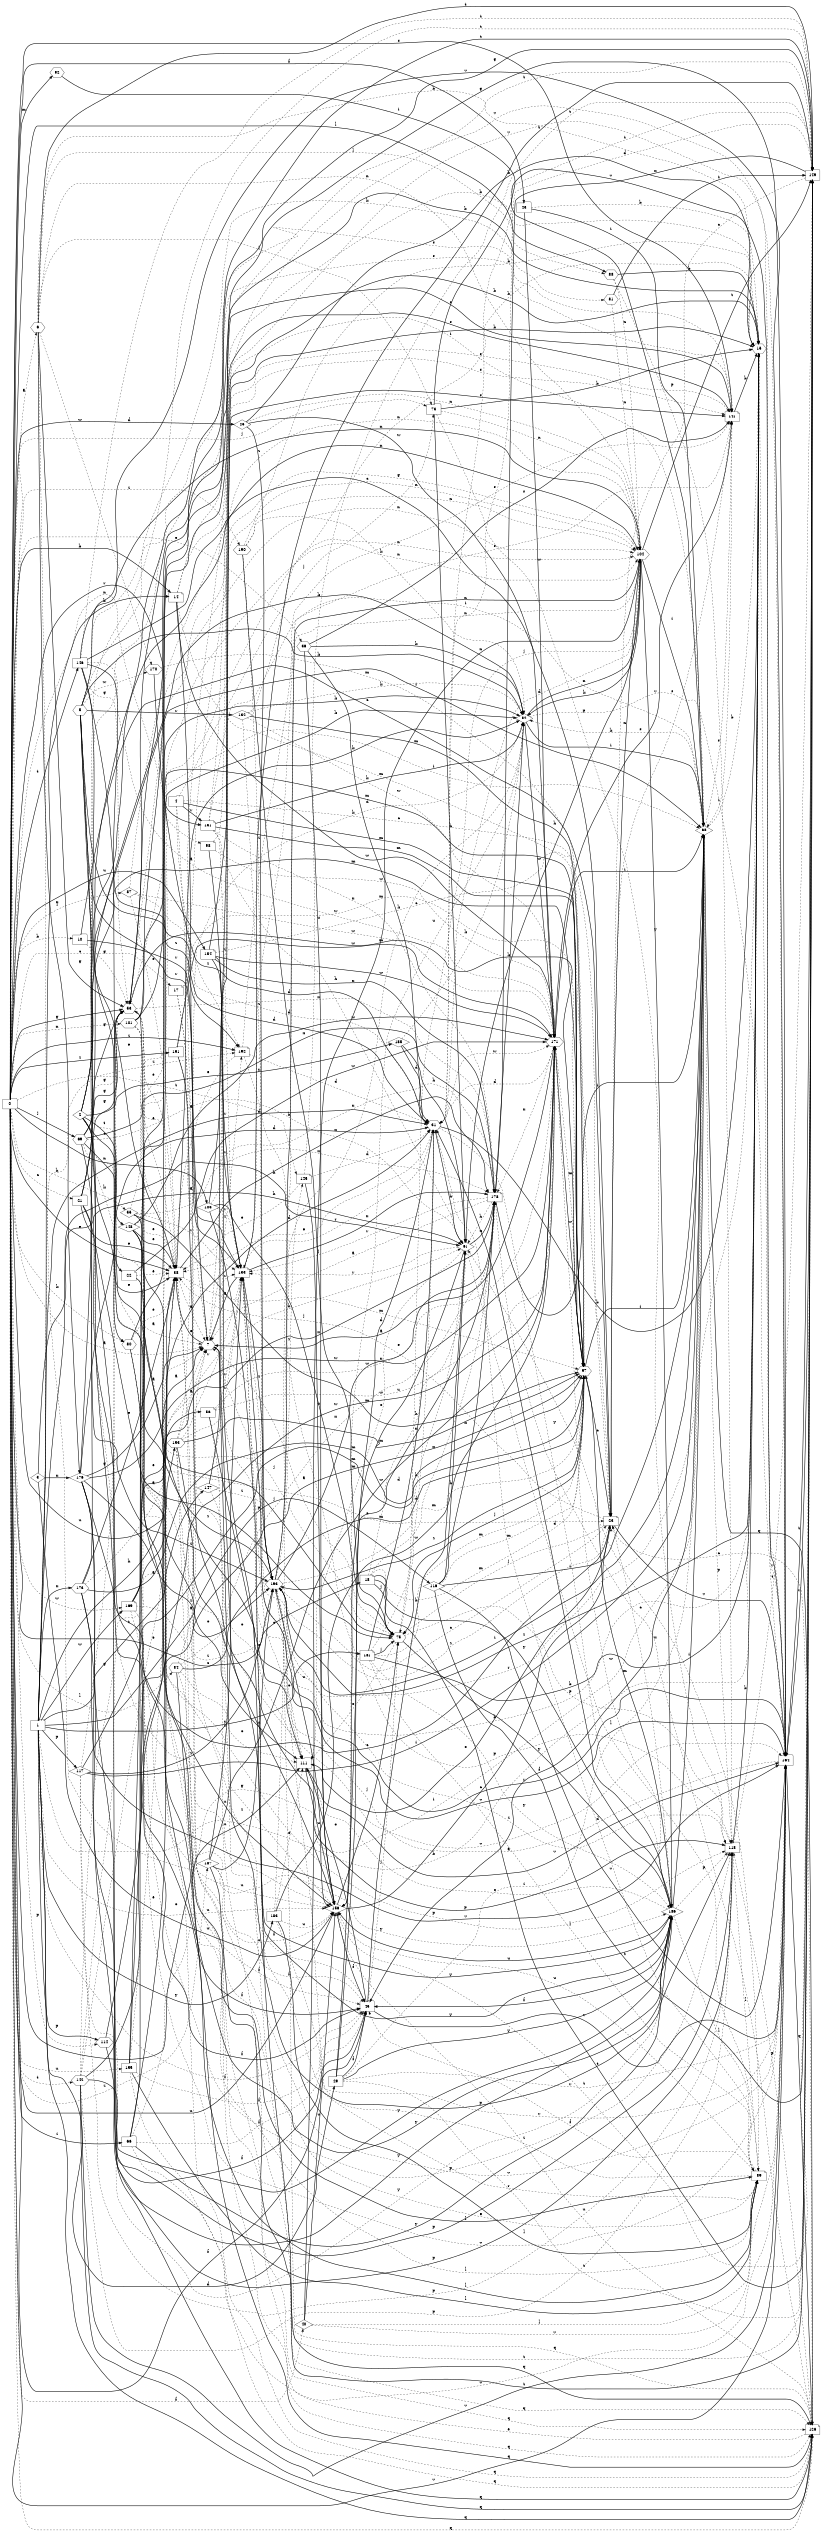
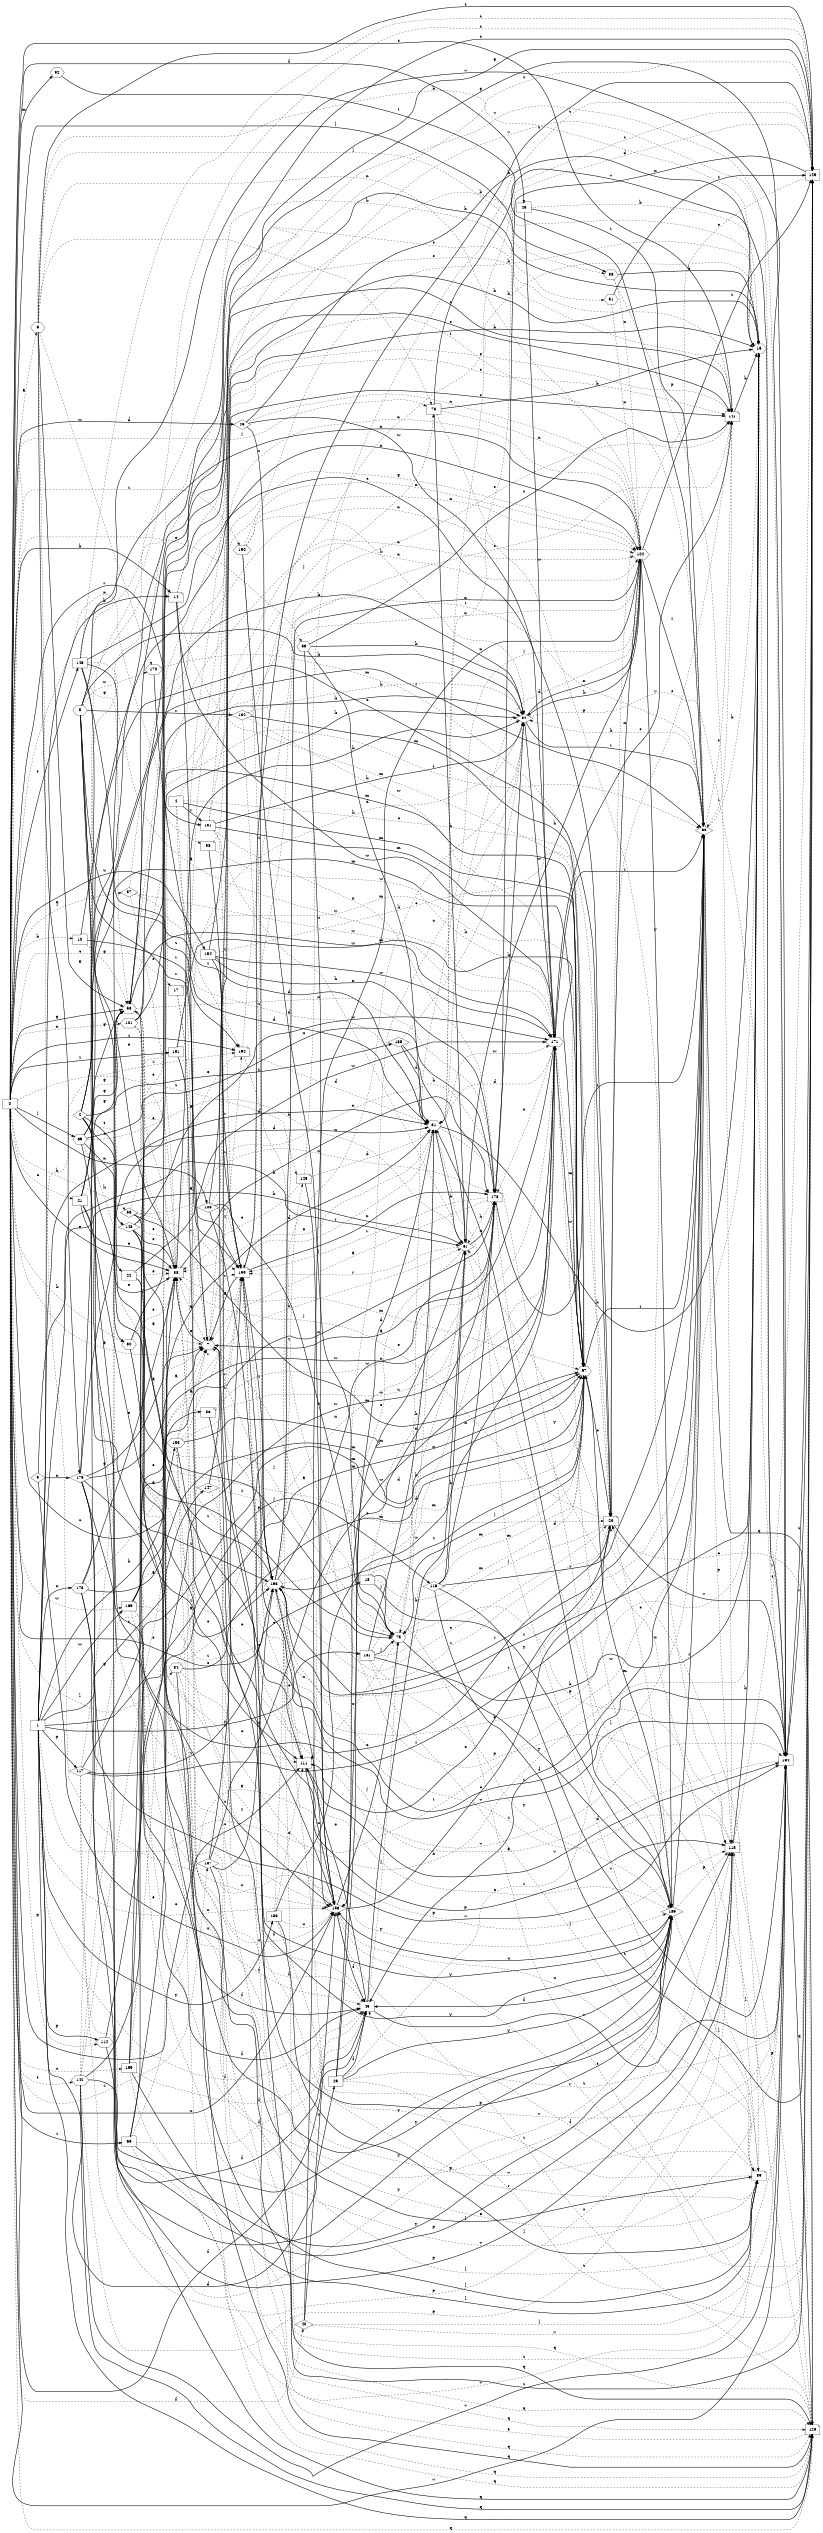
edge "18" -> "149": style bold -> dashed
